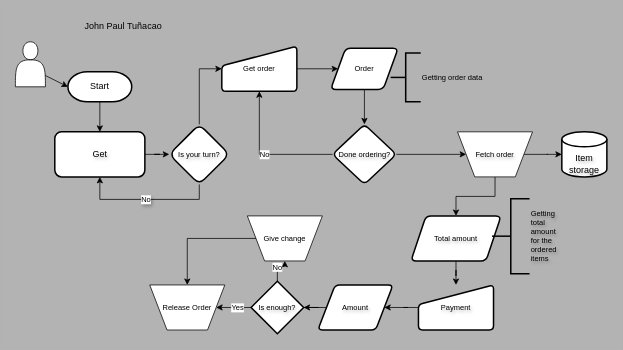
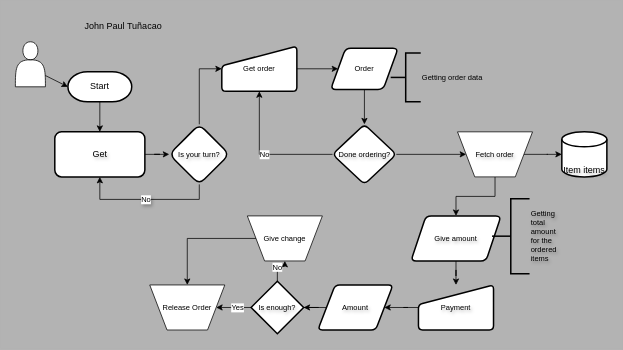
node "Item storage": label "Item storage" -> "Item items"
node "Total amount": label "Total amount" -> "Give amount"
